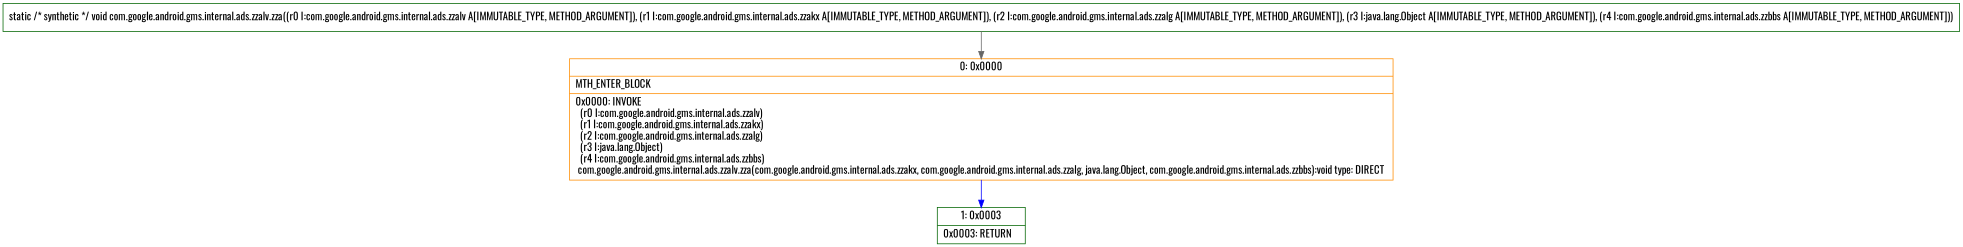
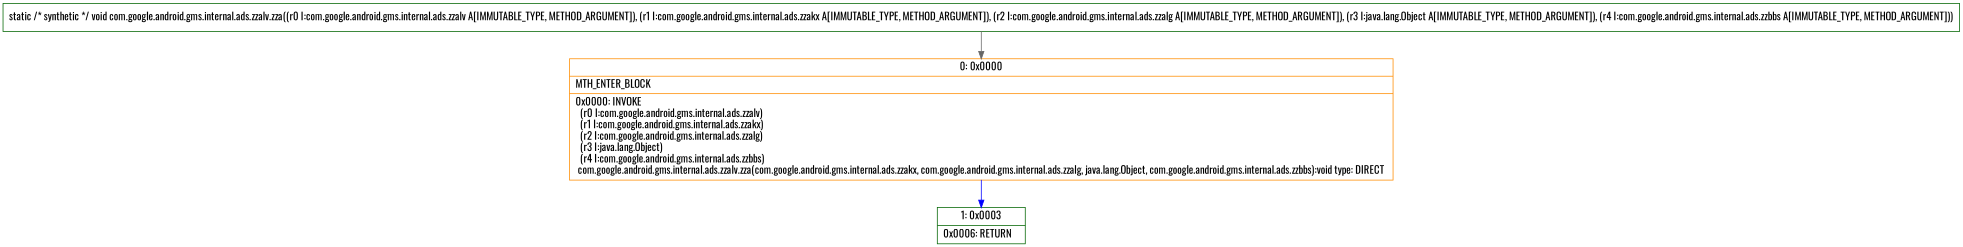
node "1: 0x0003": text "0x0003: RETURN" -> "0x0006: RETURN"
